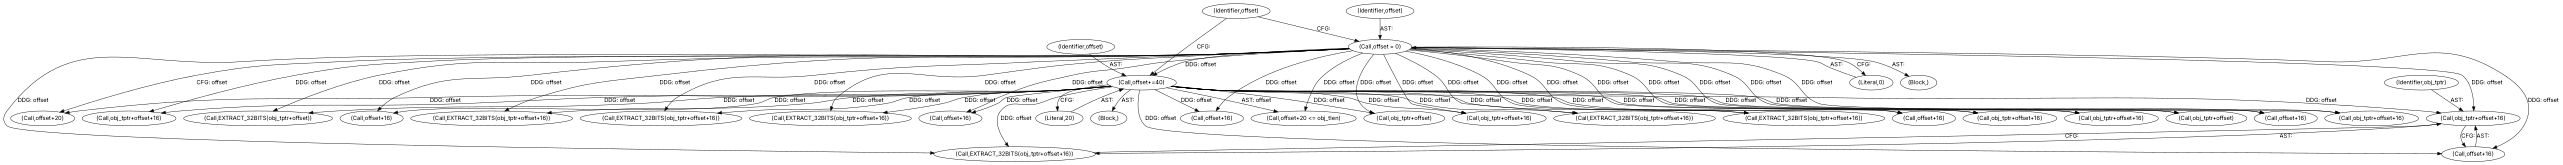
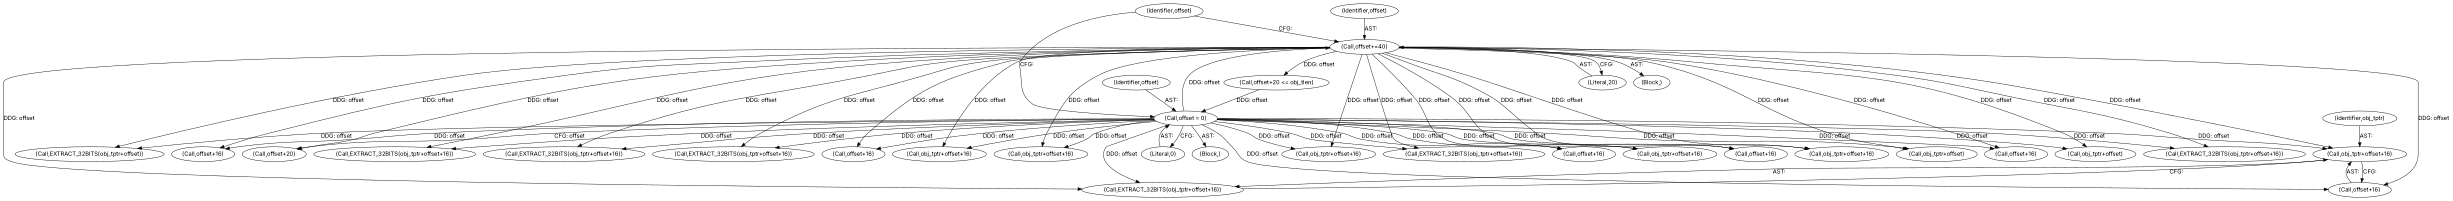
edge "(Call,offset = 0)" -> "(Call,offset+20 <= obj_tlen)": reversed
edge "(Call,offset+=40)" -> "(Call,offset+20 <= obj_tlen)": label "AST: offset" -> "DDG: offset"
